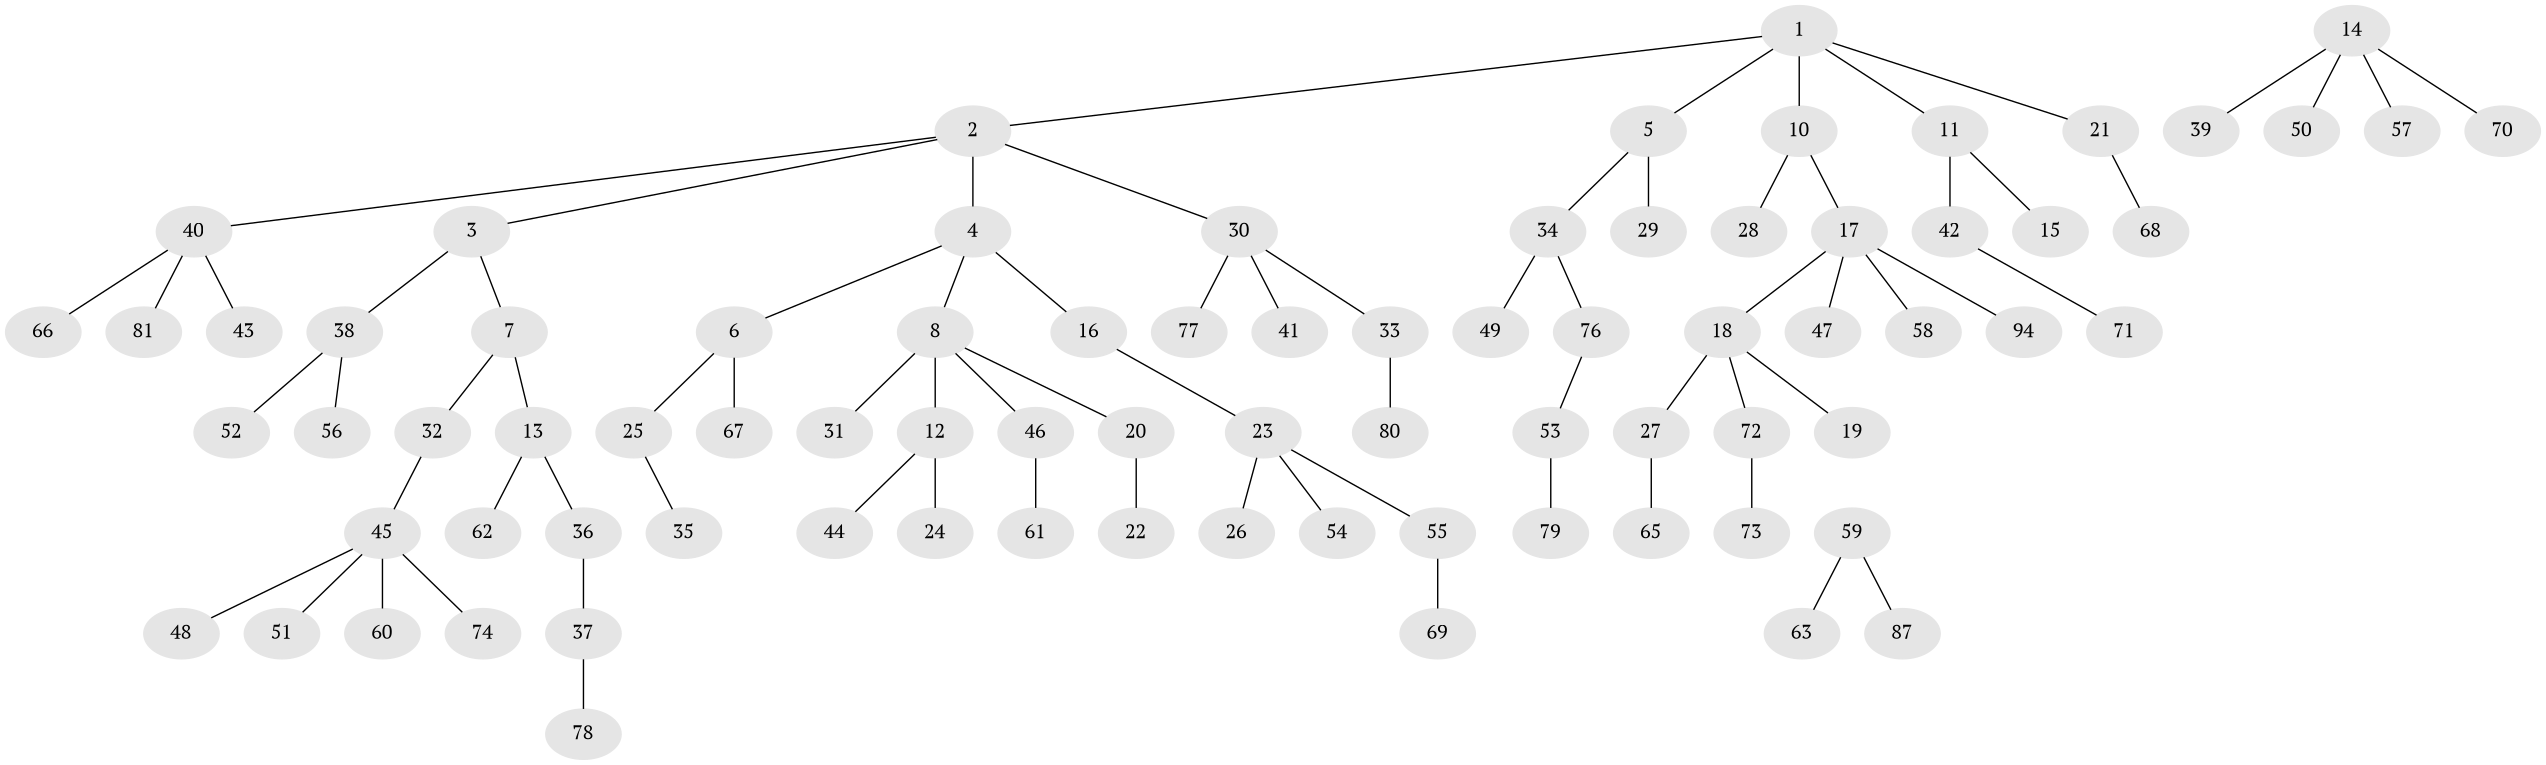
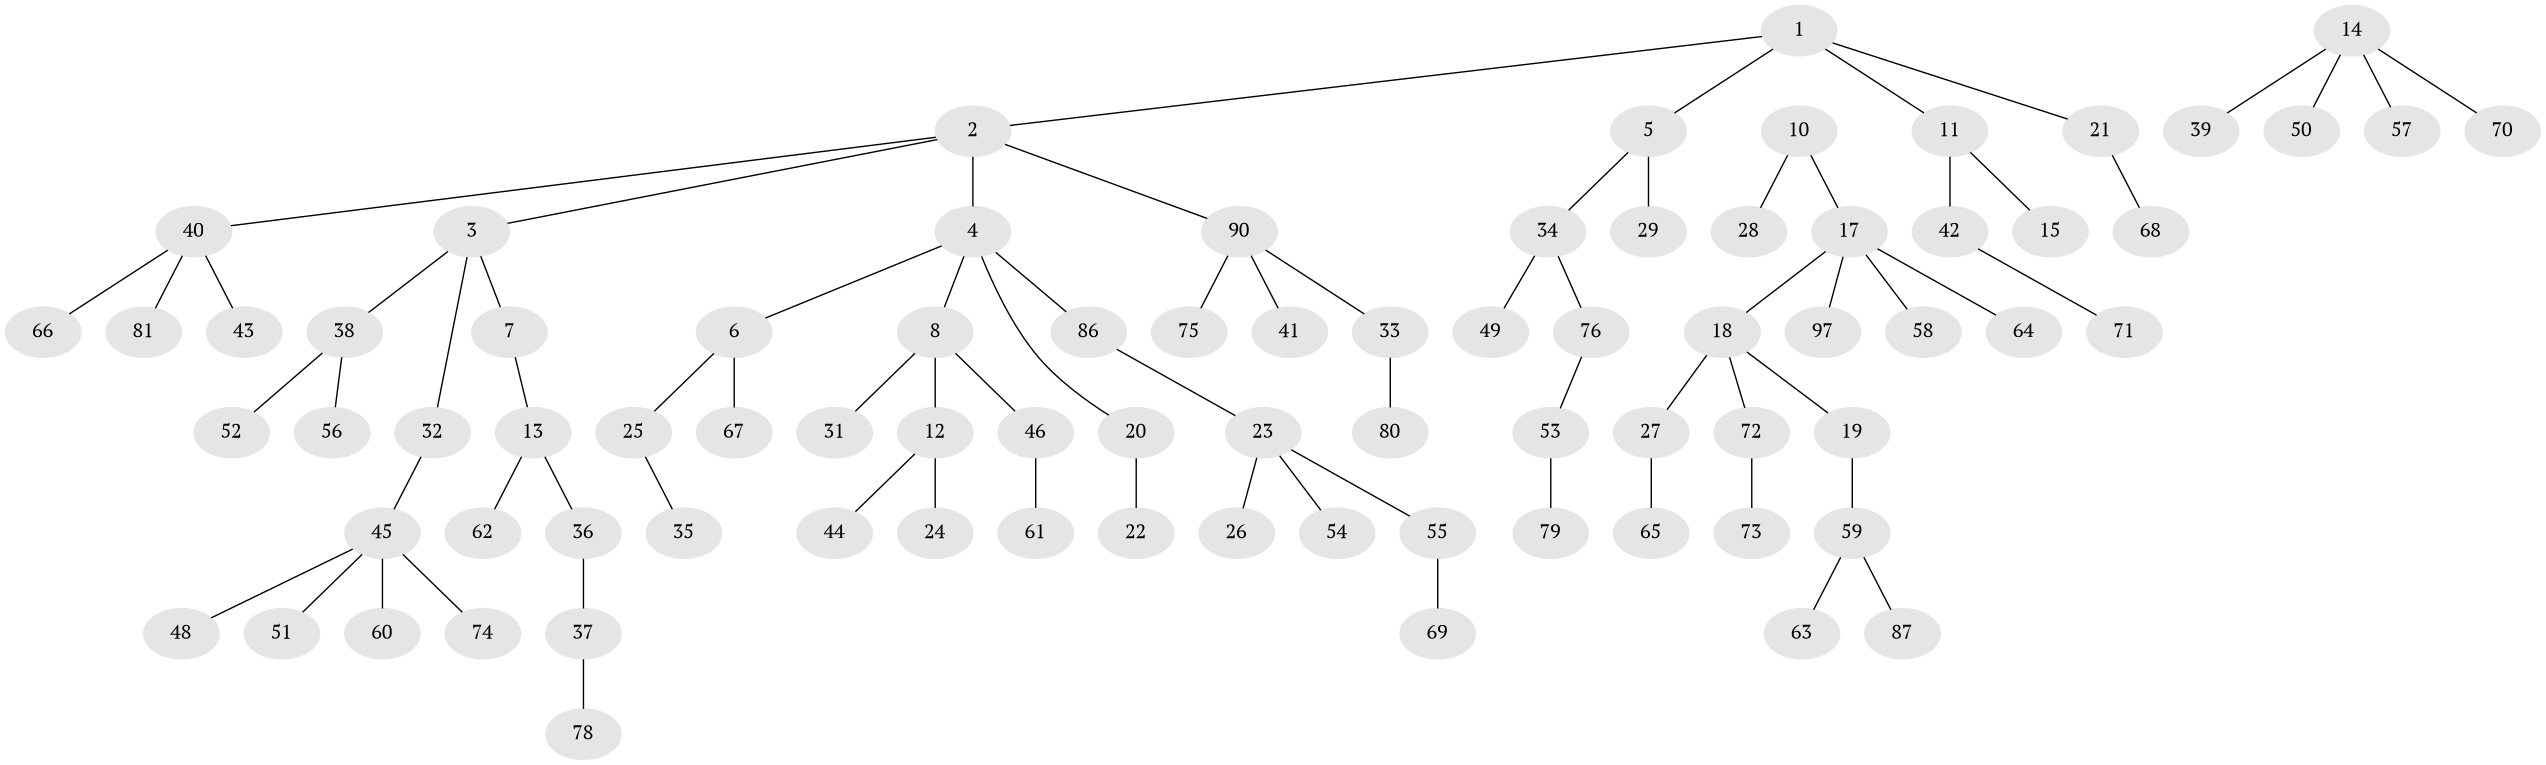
edge "1" -- "10": removed
node "30": label "30" -> "90"
node "16": label "16" -> "86"
node "77": label "77" -> "75"
node "47": label "47" -> "97"
node "94": label "94" -> "64"
edge "7" -- "32": now "3" -- "32"
edge "8" -- "20": now "4" -- "20"
edge "19" -- "59": added
